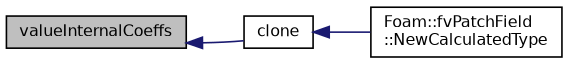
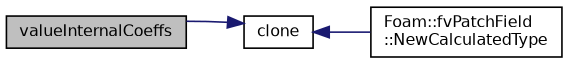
edge "clone" -> "valueInternalCoeffs": reversed
